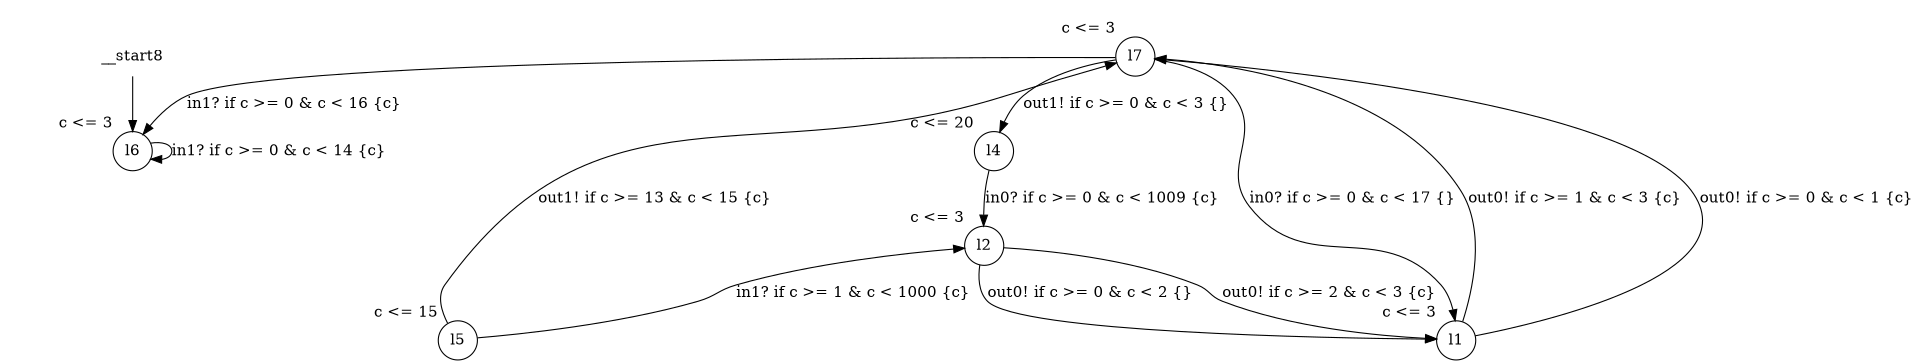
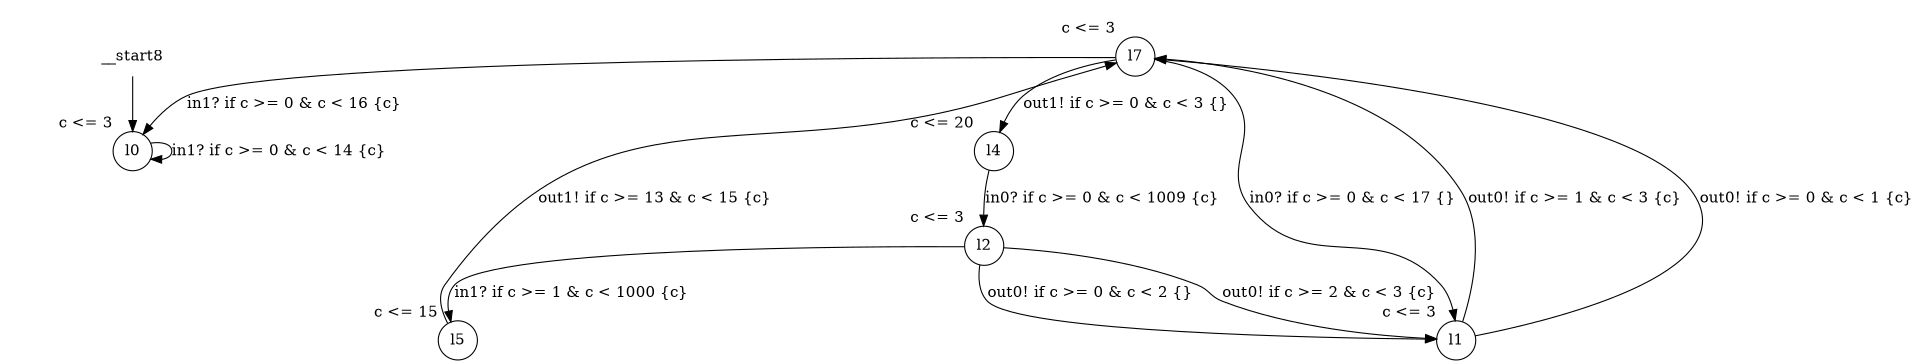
node "l6 c <= 3": label "l6 c <= 3" -> "l0 c <= 3"
edge "l5 c <= 15" -> "l2 c <= 3": reversed
